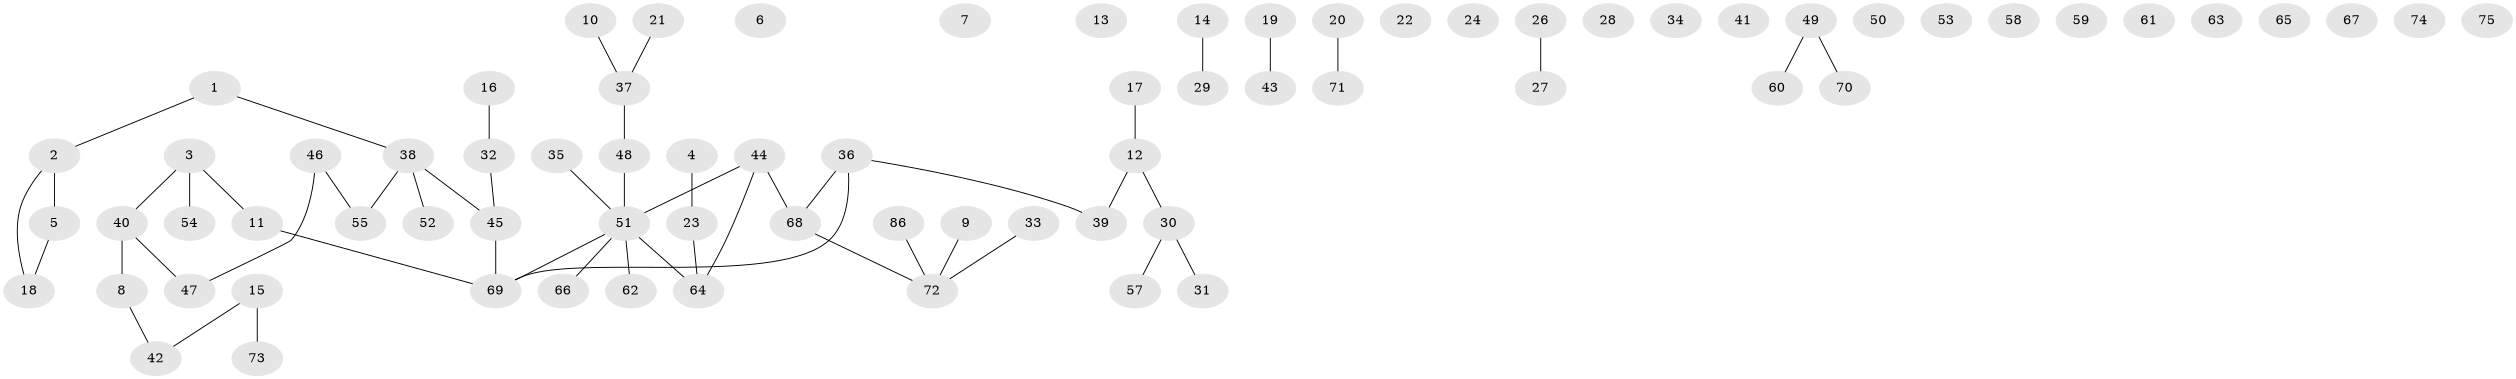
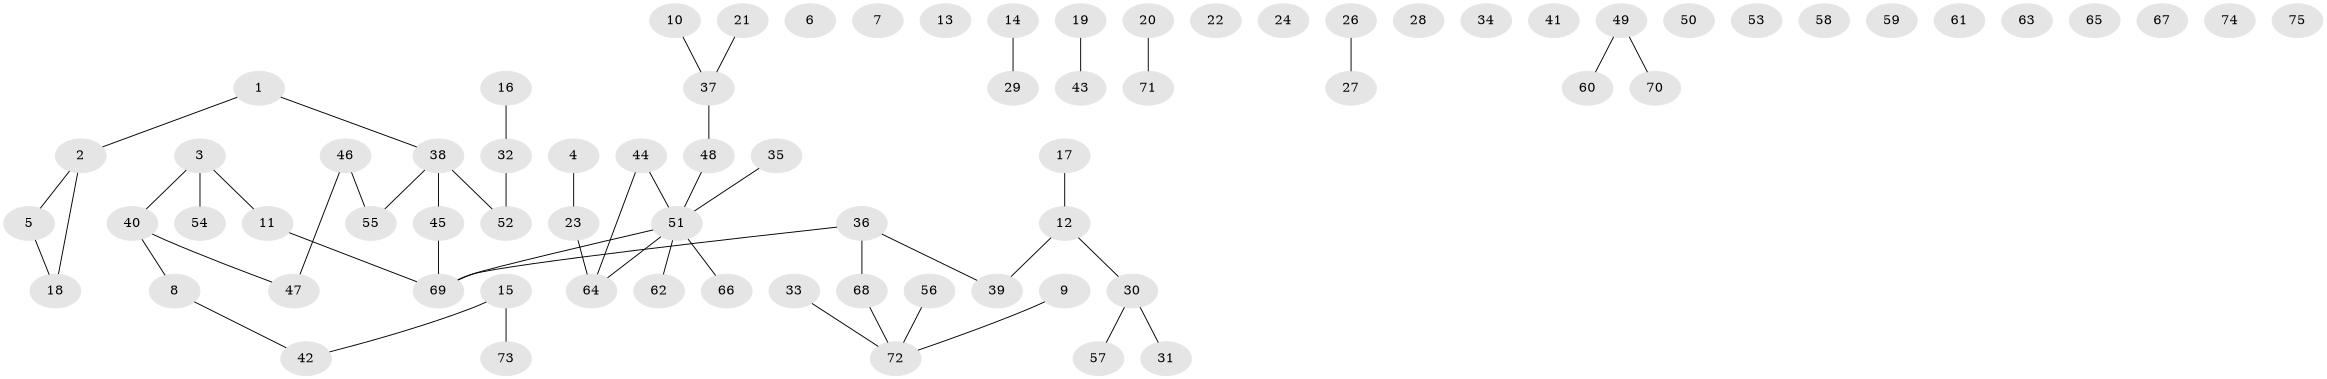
edge "32" -- "45": now "32" -- "52"
edge "44" -- "68": removed
node "86": label "86" -> "56"
